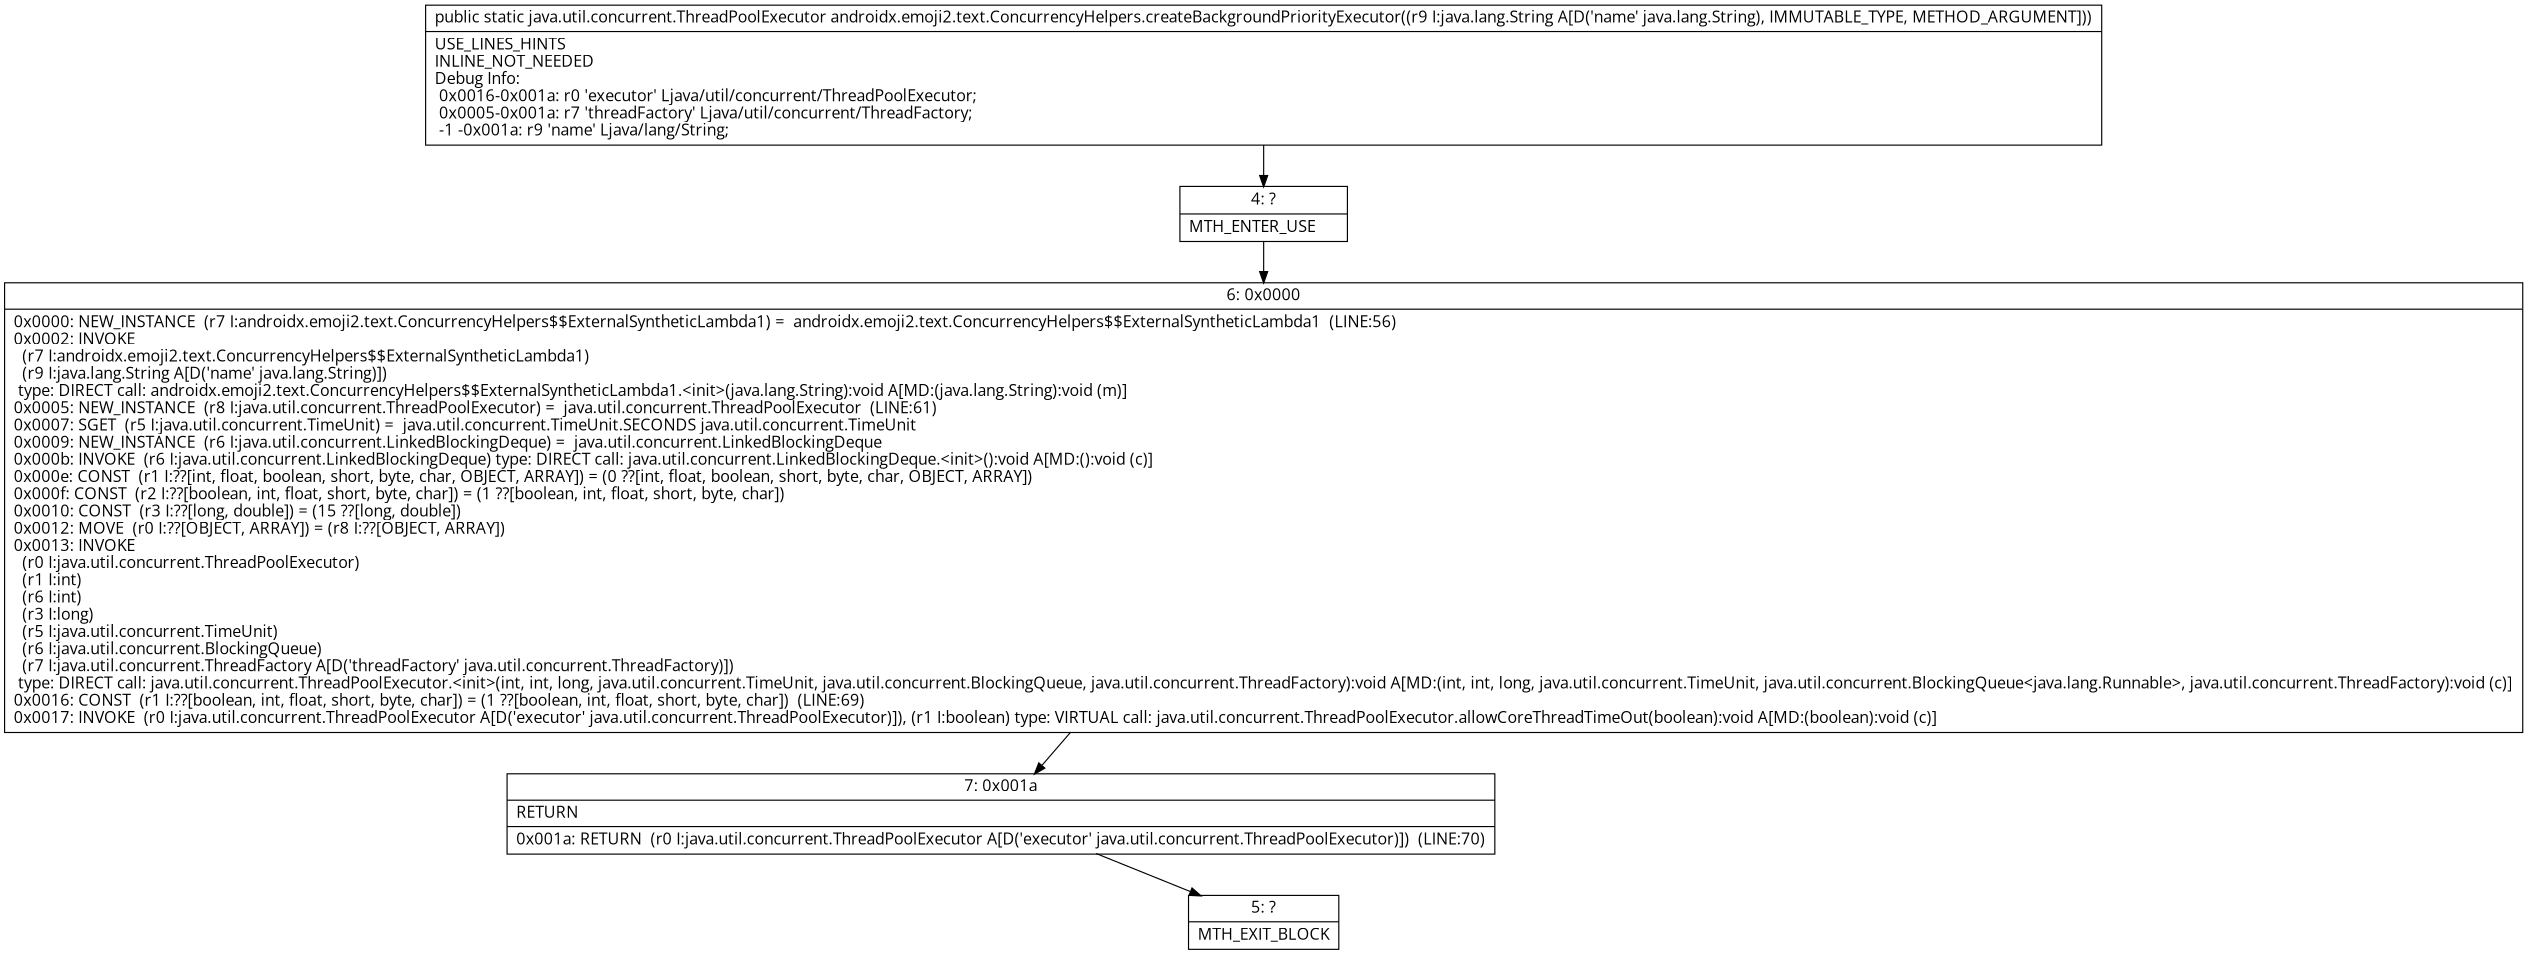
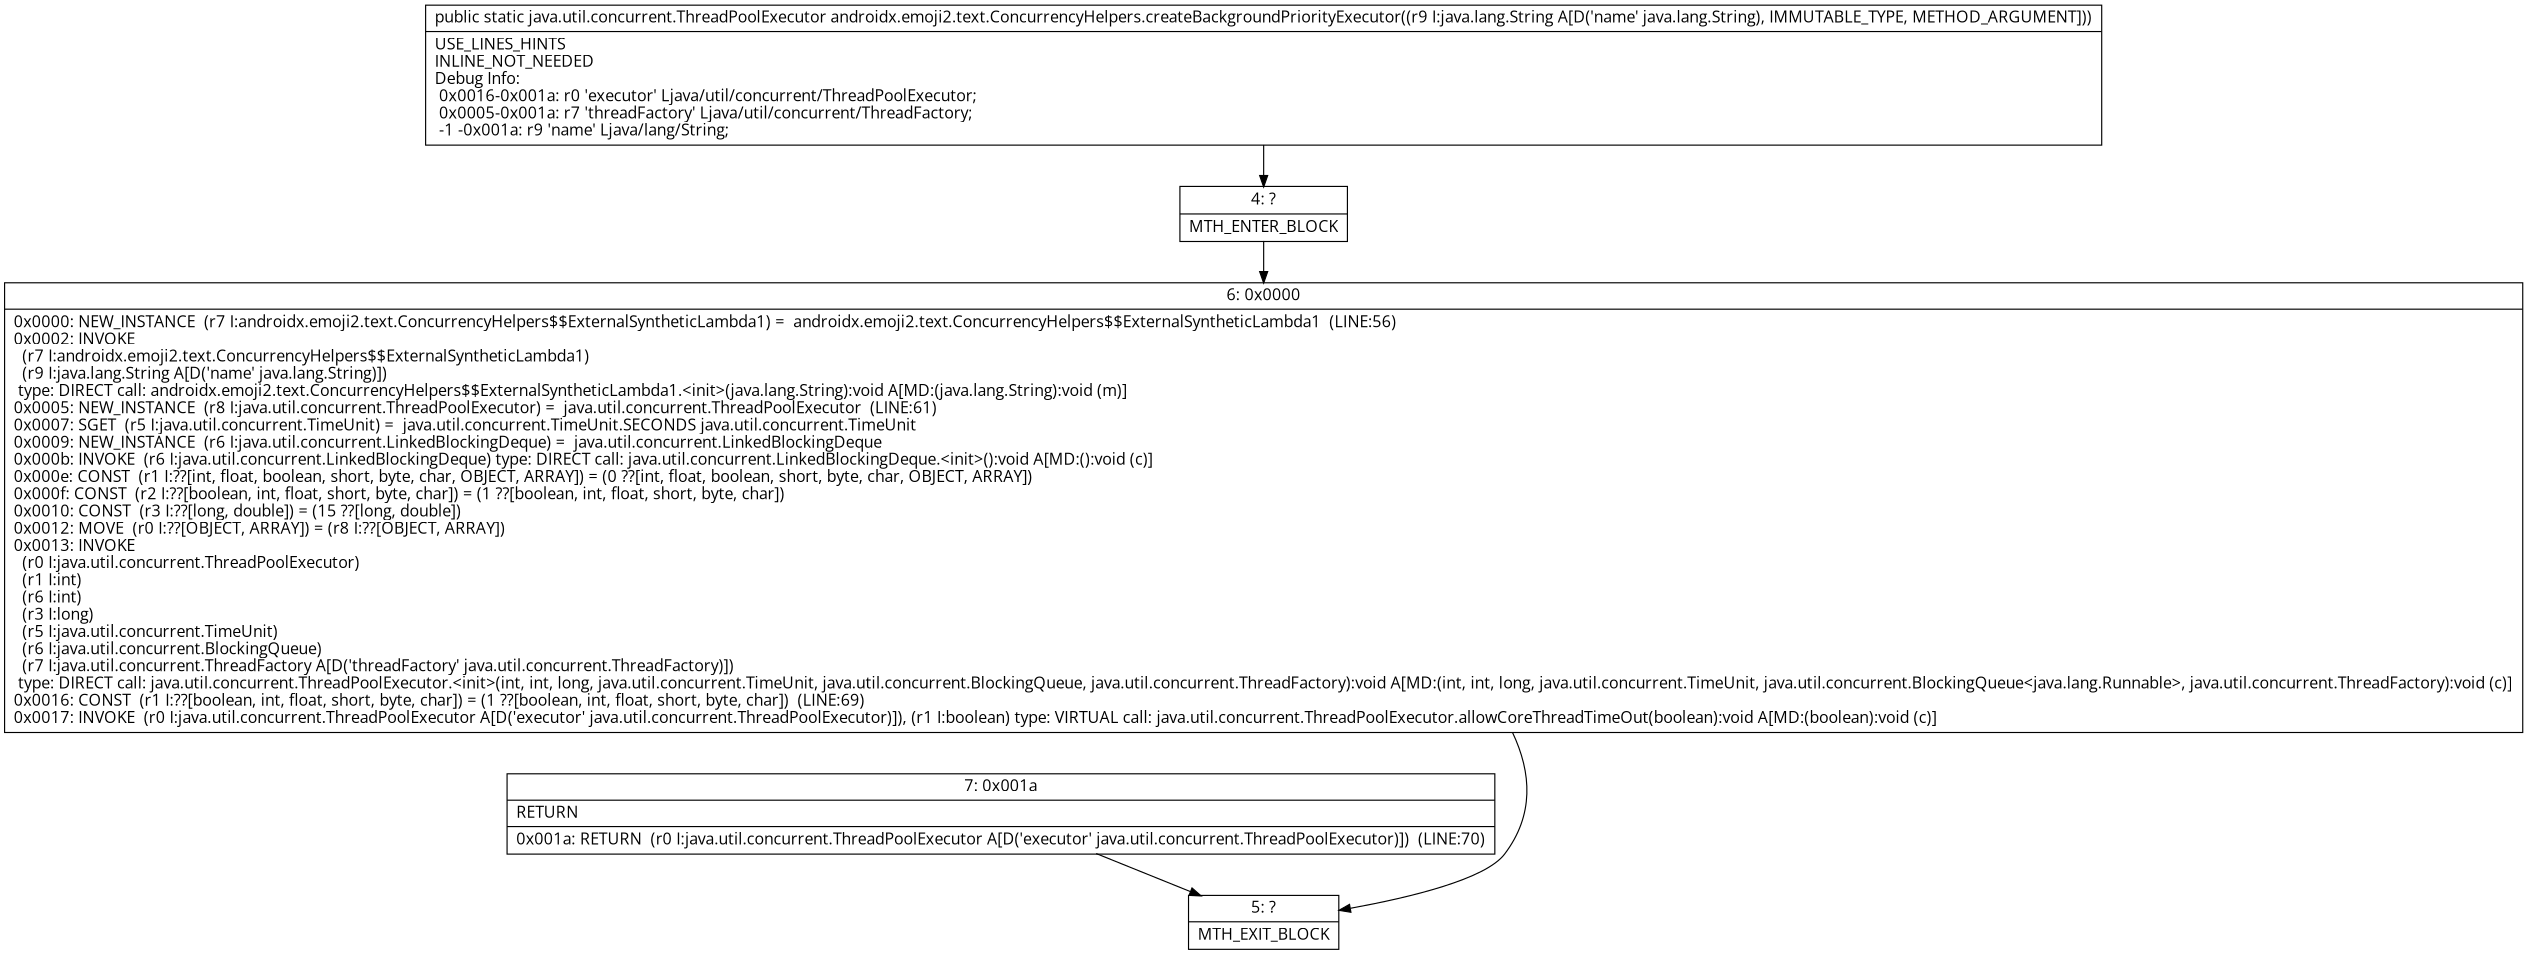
node "4: ?": text "MTH_ENTER_USE" -> "MTH_ENTER_BLOCK"
edge "6: 0x0000" -> "7: 0x001a": now "6: 0x0000" -> "5: ?"
